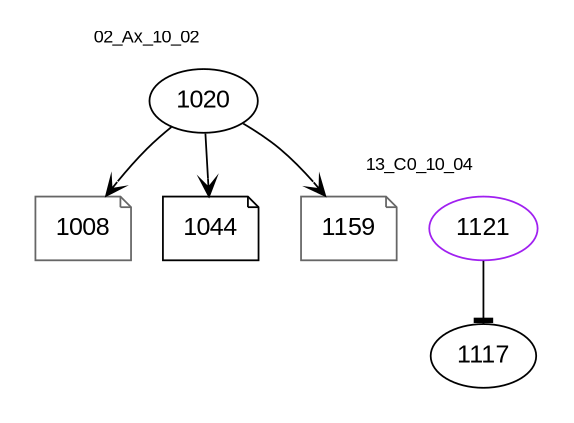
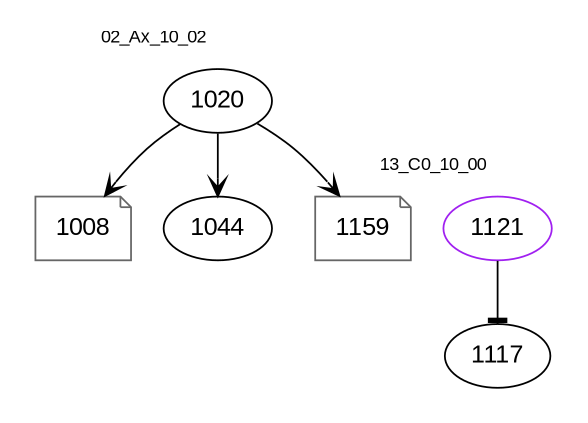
cluster "13_C0_10_04": label "13_C0_10_04" -> "13_C0_10_00"
node "1044": shape note -> ellipse
